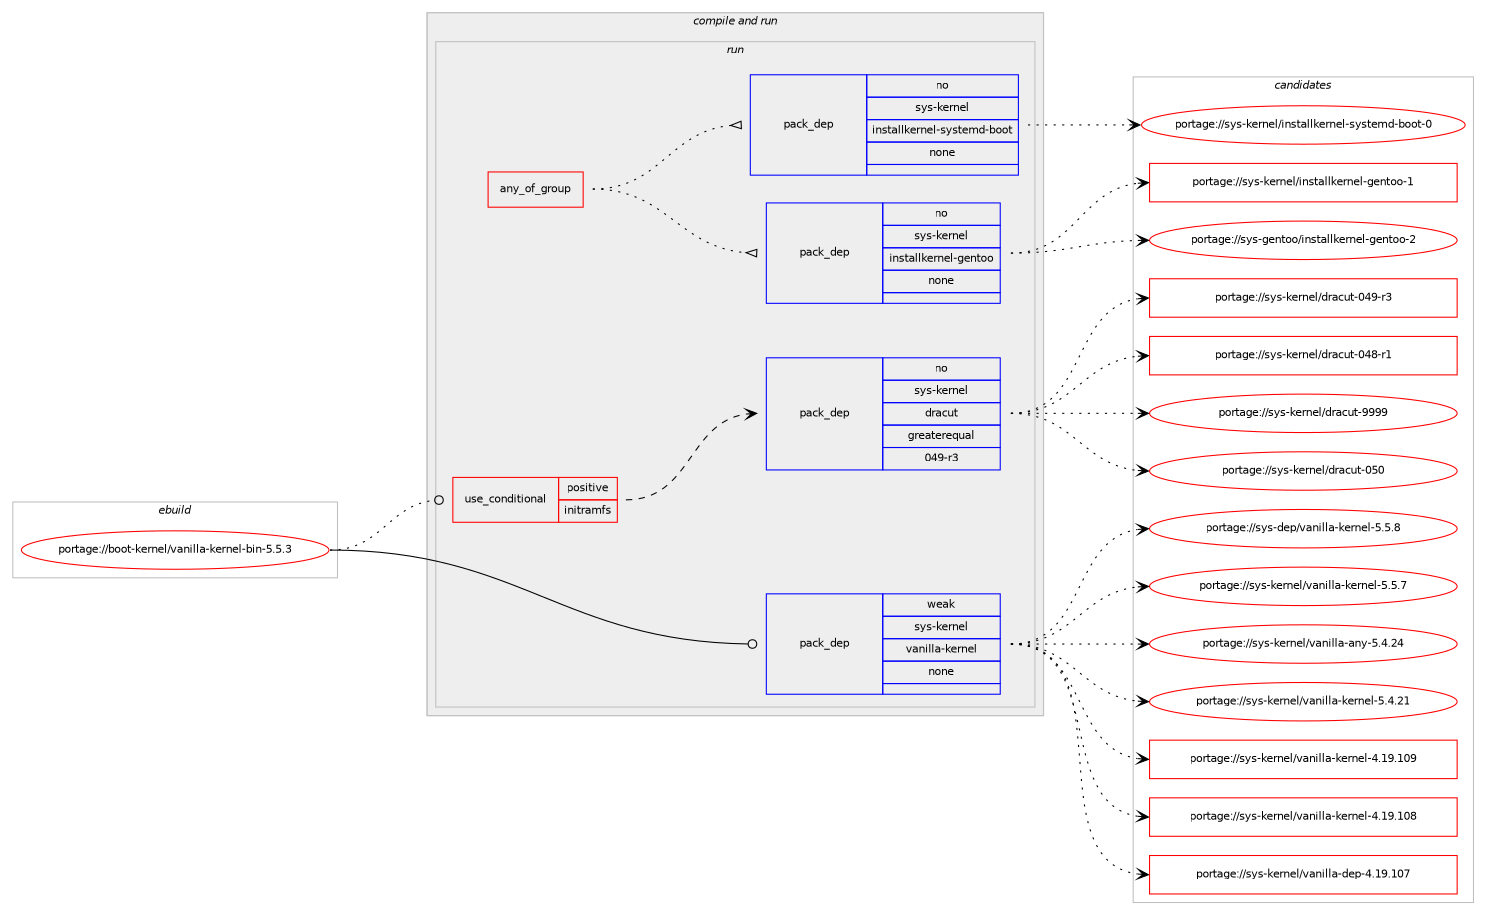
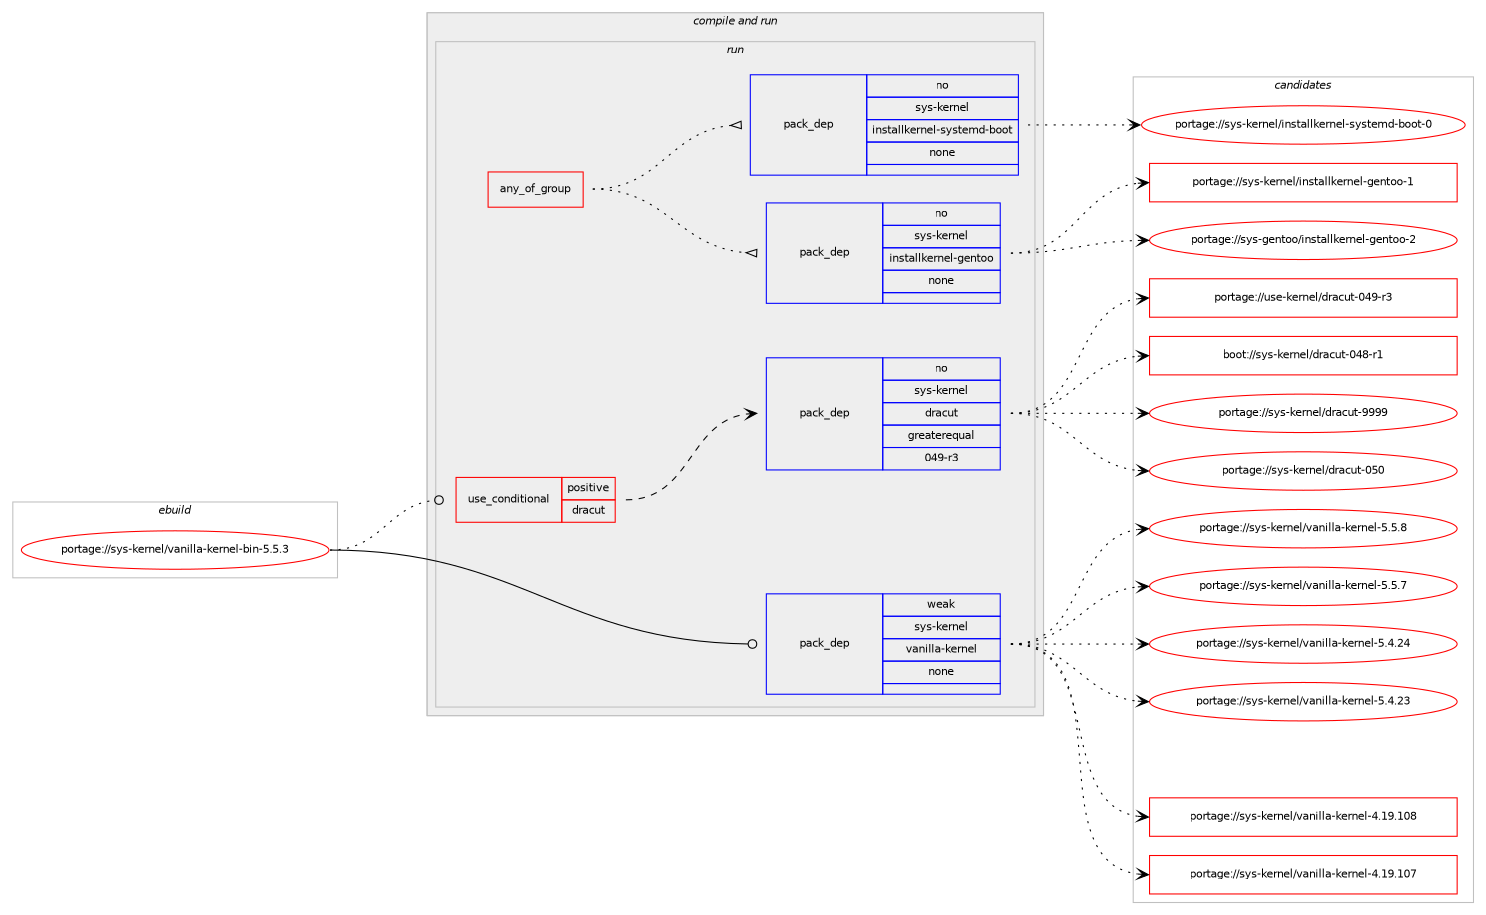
node "portage://sys-kernel/dracut-049-r3": label "portage://sys-kernel/dracut-049-r3" -> "portage://use-kernel/dracut-049-r3"
node "portage://sys-kernel/dracut-048-r1": label "portage://sys-kernel/dracut-048-r1" -> "boot://sys-kernel/dracut-048-r1"
node "use_conditional": text "initramfs" -> "dracut"
node "portage://sys-dep/vanilla-kernel-5.5.8": label "portage://sys-dep/vanilla-kernel-5.5.8" -> "portage://sys-kernel/vanilla-kernel-5.5.8"
node "portage://boot-kernel/vanilla-kernel-bin-5.5.3": label "portage://boot-kernel/vanilla-kernel-bin-5.5.3" -> "portage://sys-kernel/vanilla-kernel-bin-5.5.3"
node "portage://sys-kernel/vanilla-any-5.4.24": label "portage://sys-kernel/vanilla-any-5.4.24" -> "portage://sys-kernel/vanilla-kernel-5.4.24"
node "portage://sys-kernel/vanilla-kernel-5.4.21": label "portage://sys-kernel/vanilla-kernel-5.4.21" -> "portage://sys-kernel/vanilla-kernel-5.4.23"
node "portage://sys-kernel/vanilla-kernel-4.19.109": removed
node "portage://sys-kernel/vanilla-dep-4.19.107": label "portage://sys-kernel/vanilla-dep-4.19.107" -> "portage://sys-kernel/vanilla-kernel-4.19.107"
